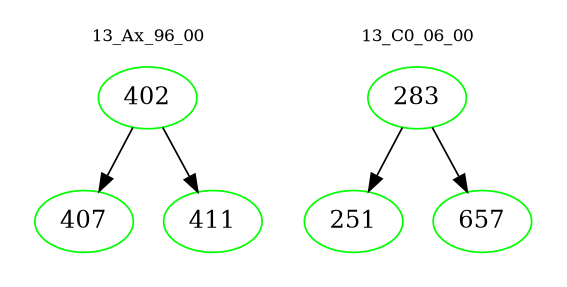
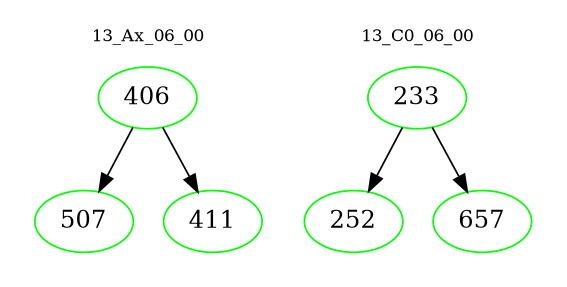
cluster "13_Ax_96_00": label "13_Ax_96_00" -> "13_Ax_06_00"
node "402": label "402" -> "406"
node "283": label "283" -> "233"
node "407": label "407" -> "507"
node "251": label "251" -> "252"
